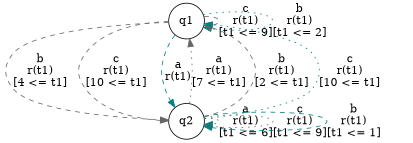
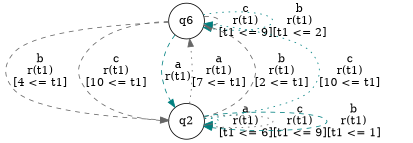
node "q1": label "q1" -> "q6"
